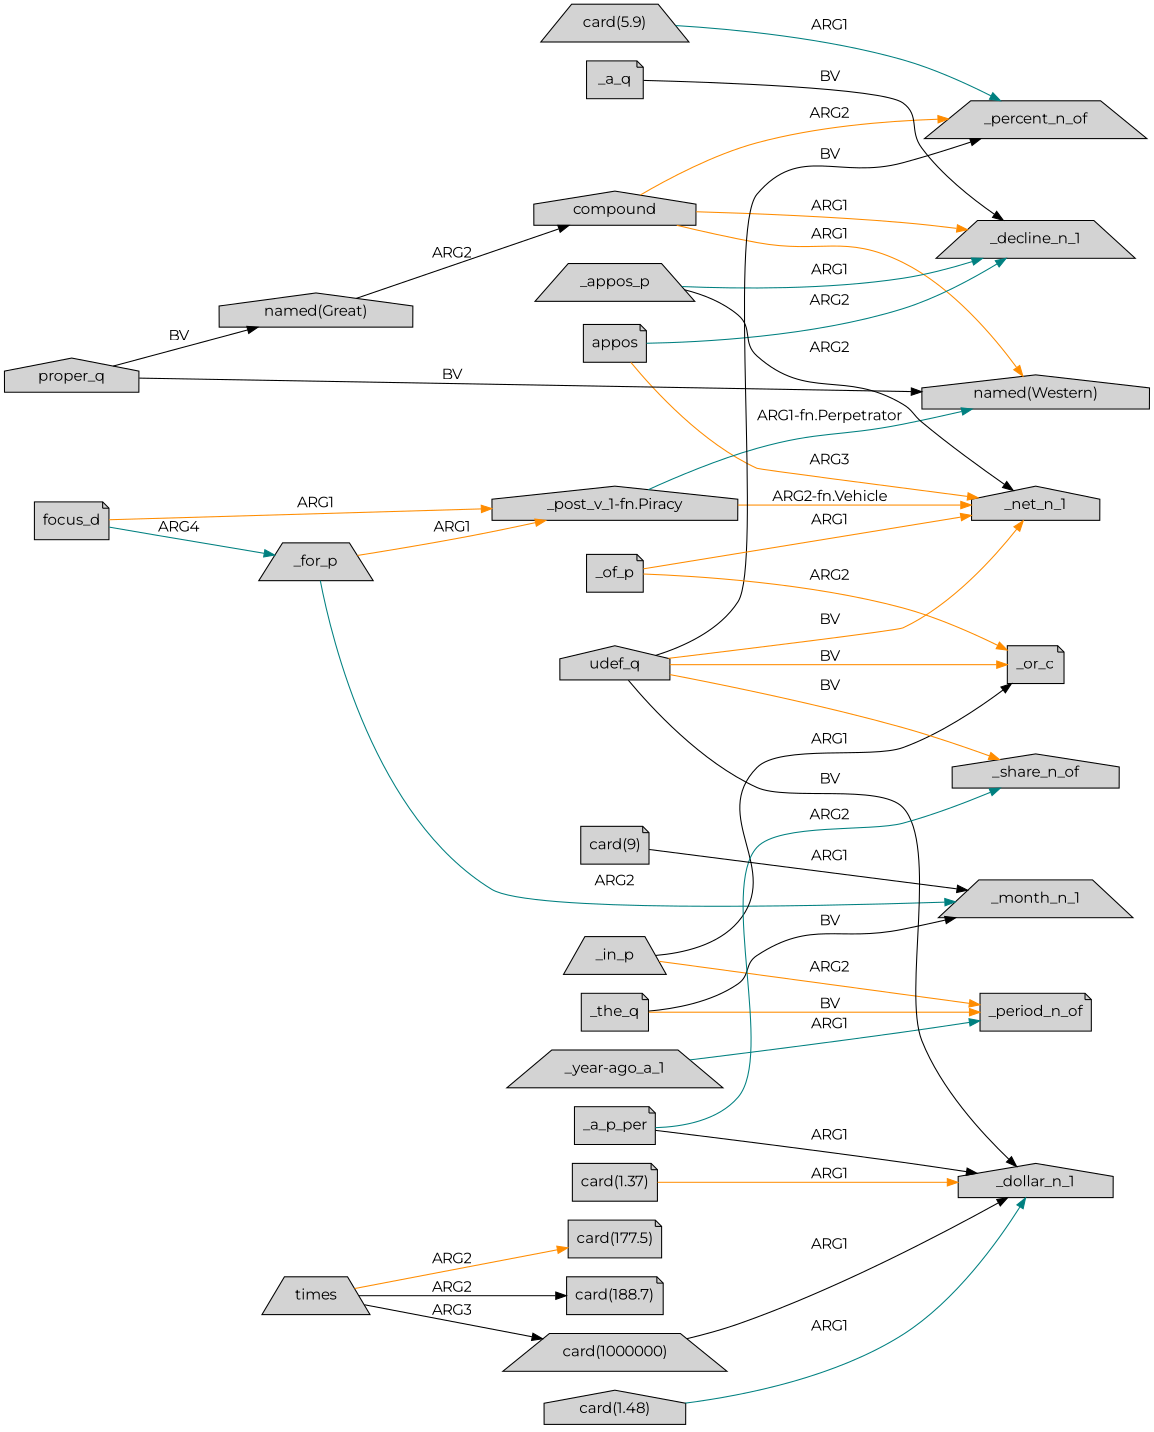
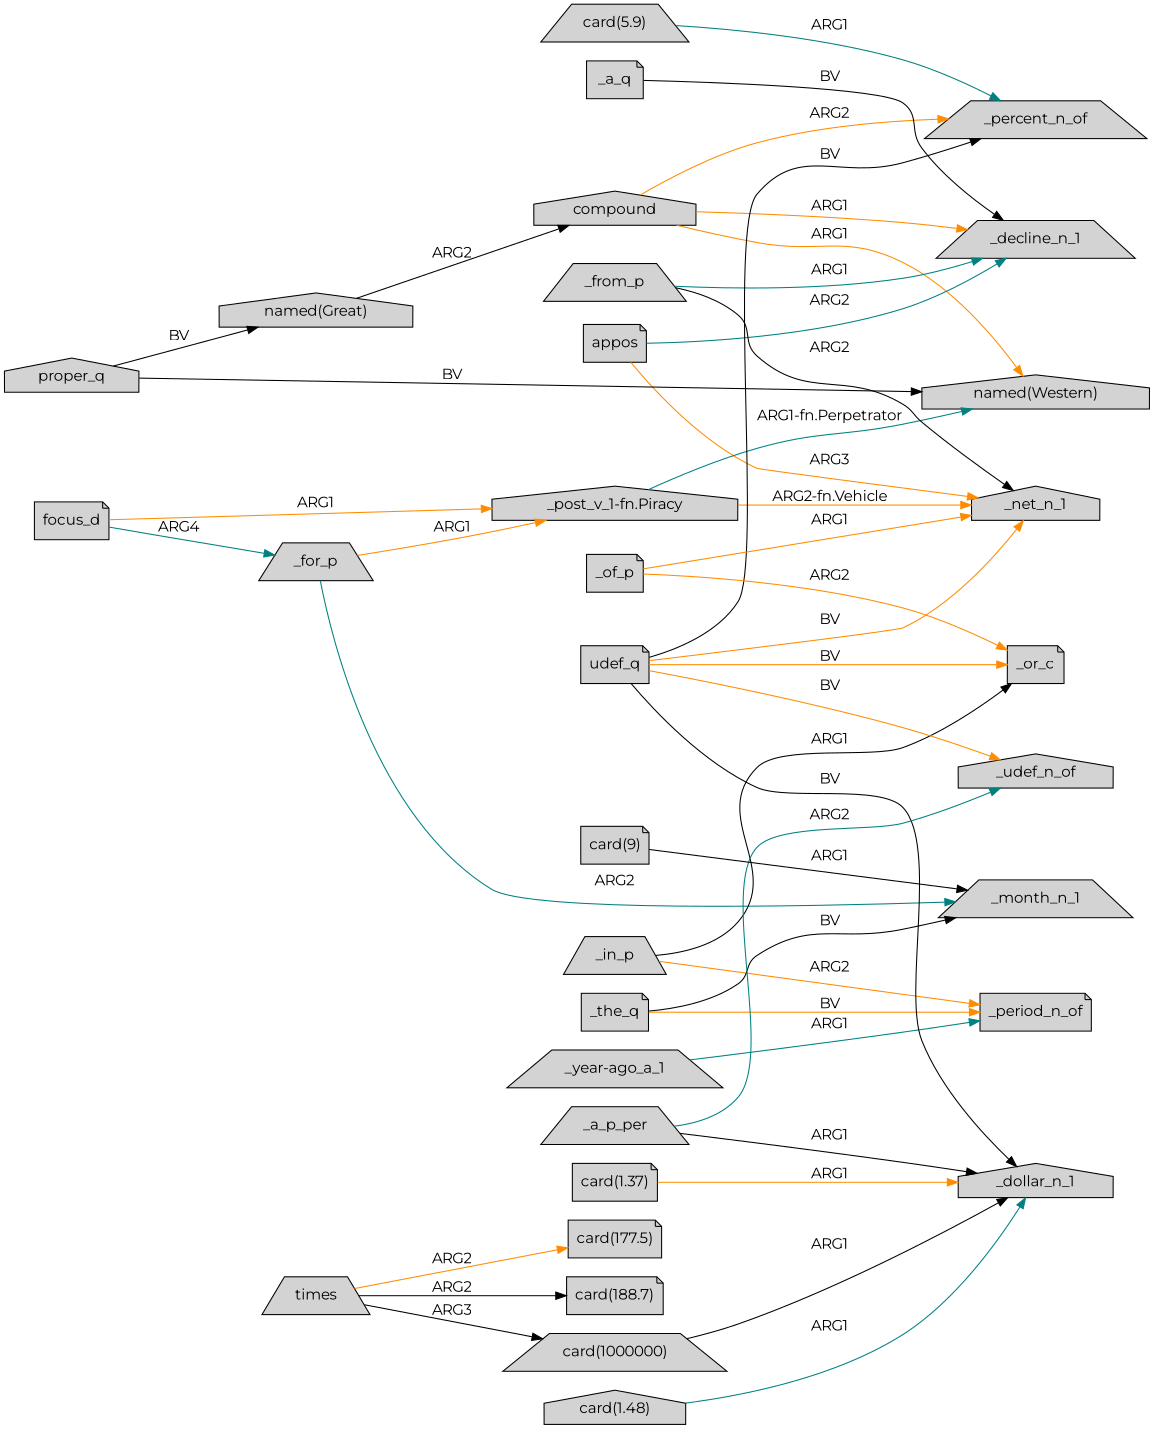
node "_appos_p": label "_appos_p" -> "_from_p"
node "udef_q": shape house -> note
node "_share_n_of": label "_share_n_of" -> "_udef_n_of"
node "_a_p_per": shape note -> trapezium
